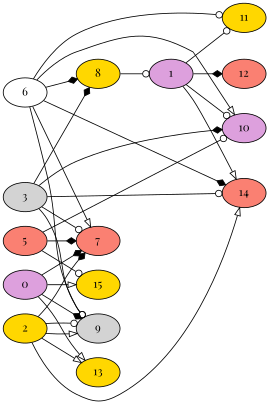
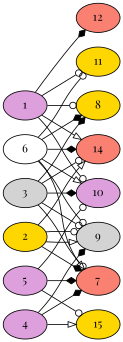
edge "8" -> "1": reversed
node "5": fillcolor salmon -> plum
node "0": label "0" -> "4"
node "13": removed
